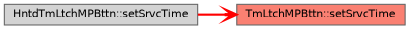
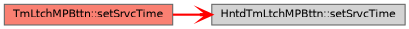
edge "HntdTmLtchMPBttn::setSrvcTime" -> "TmLtchMPBttn::setSrvcTime": reversed
